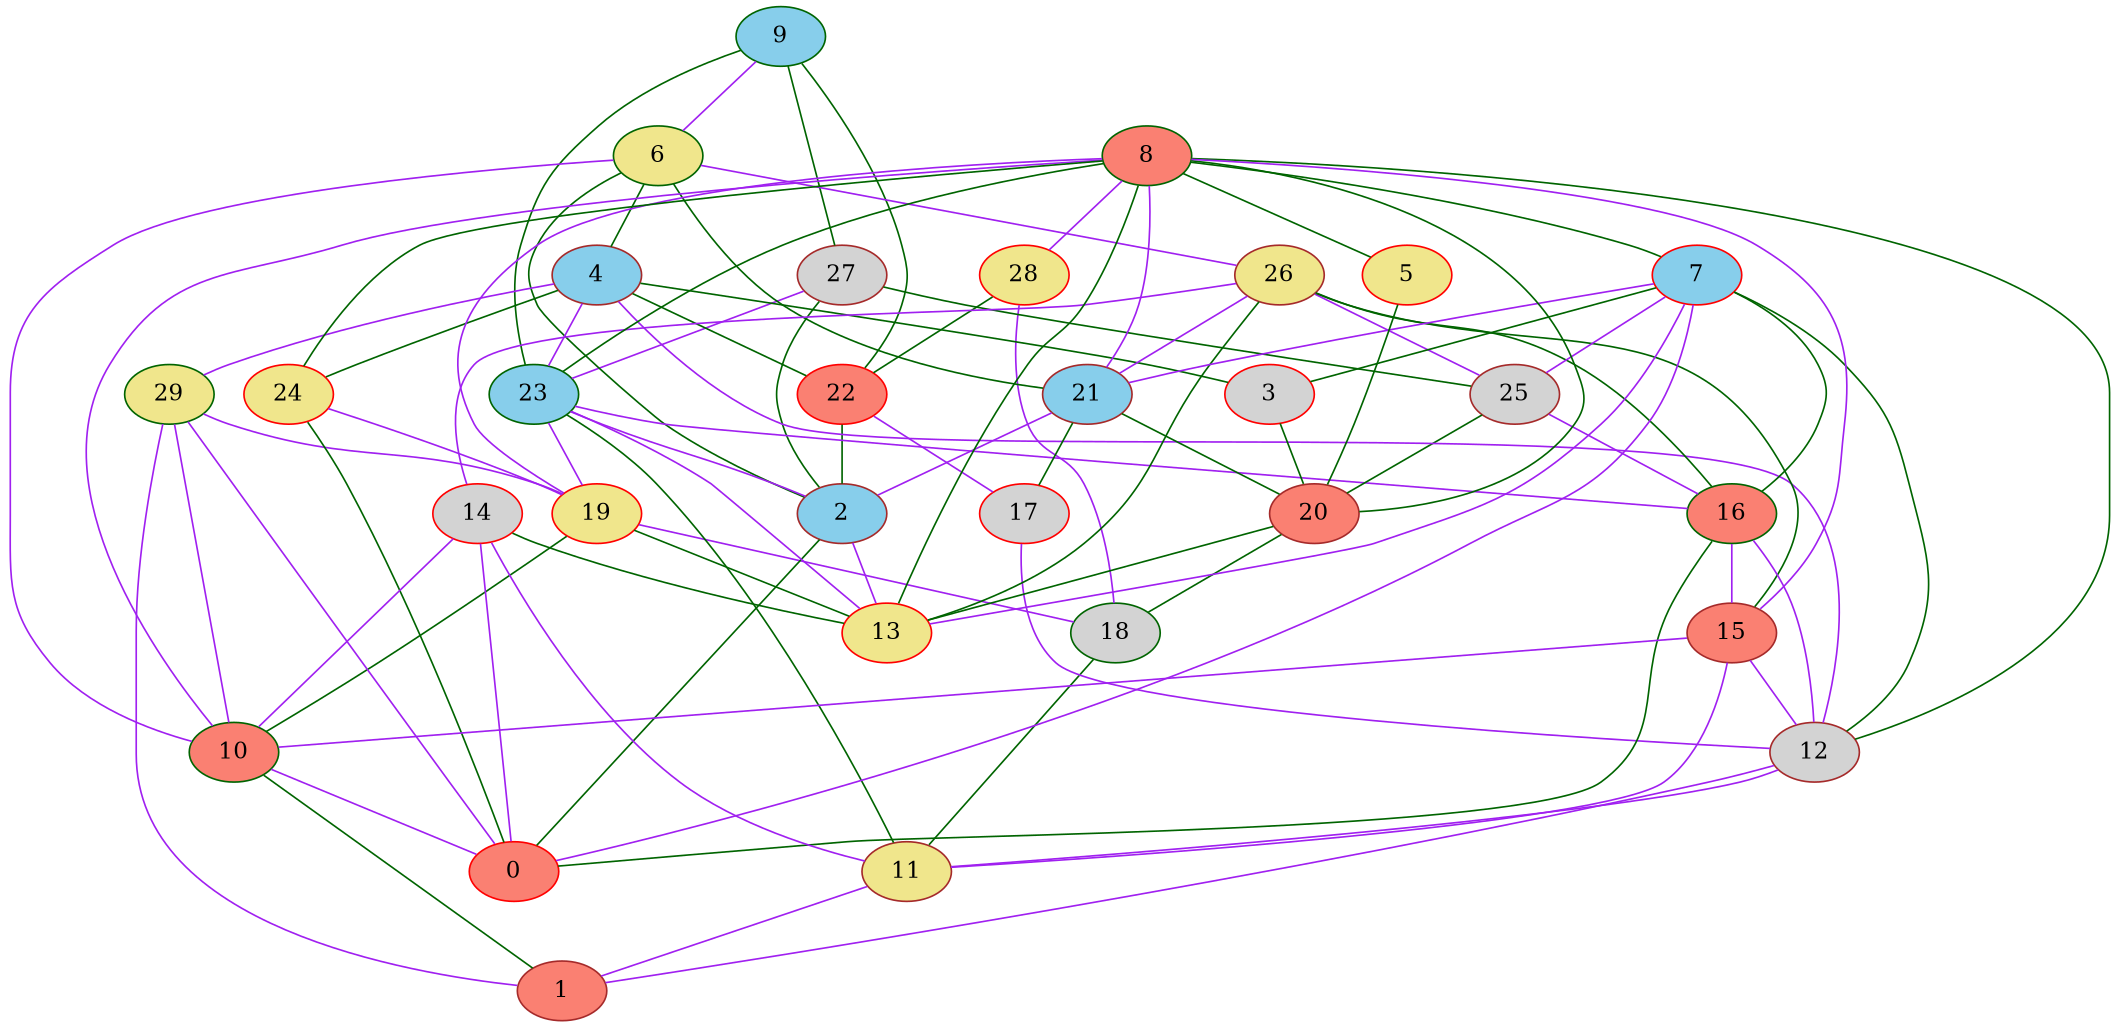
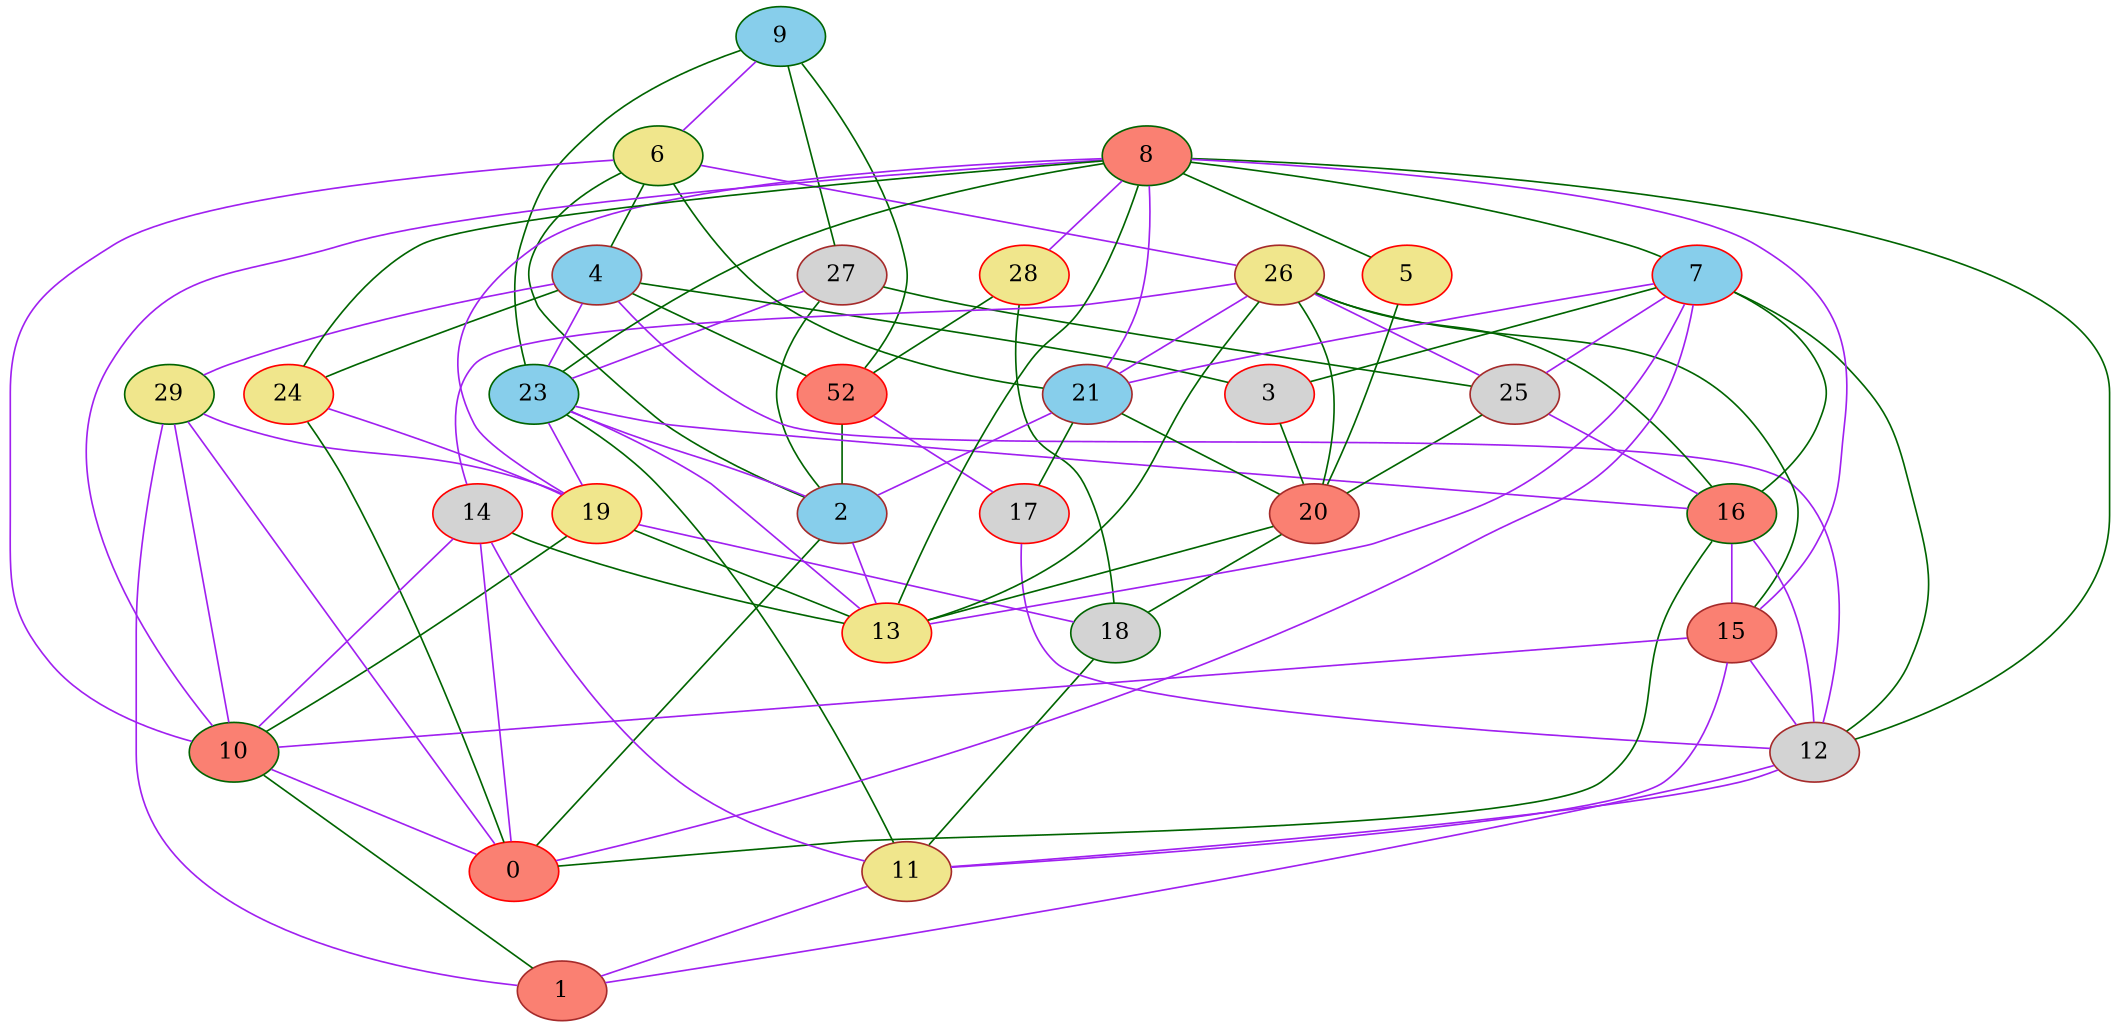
edge "8" -- "20": now "26" -- "20"
node "22": label "22" -> "52"
edge "28" -- "18": color purple -> darkgreen
